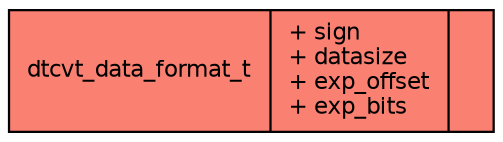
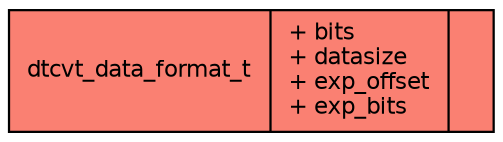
node "dtcvt_data_format_t": text "+ sign" -> "+ bits"
